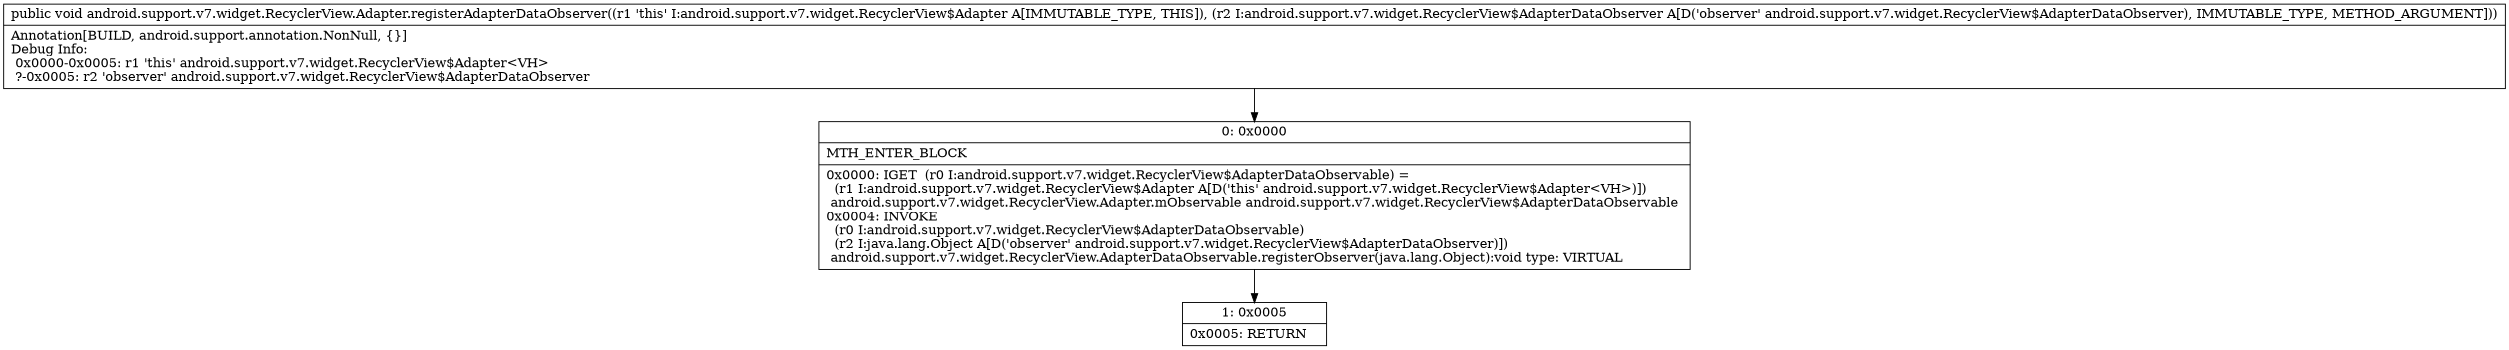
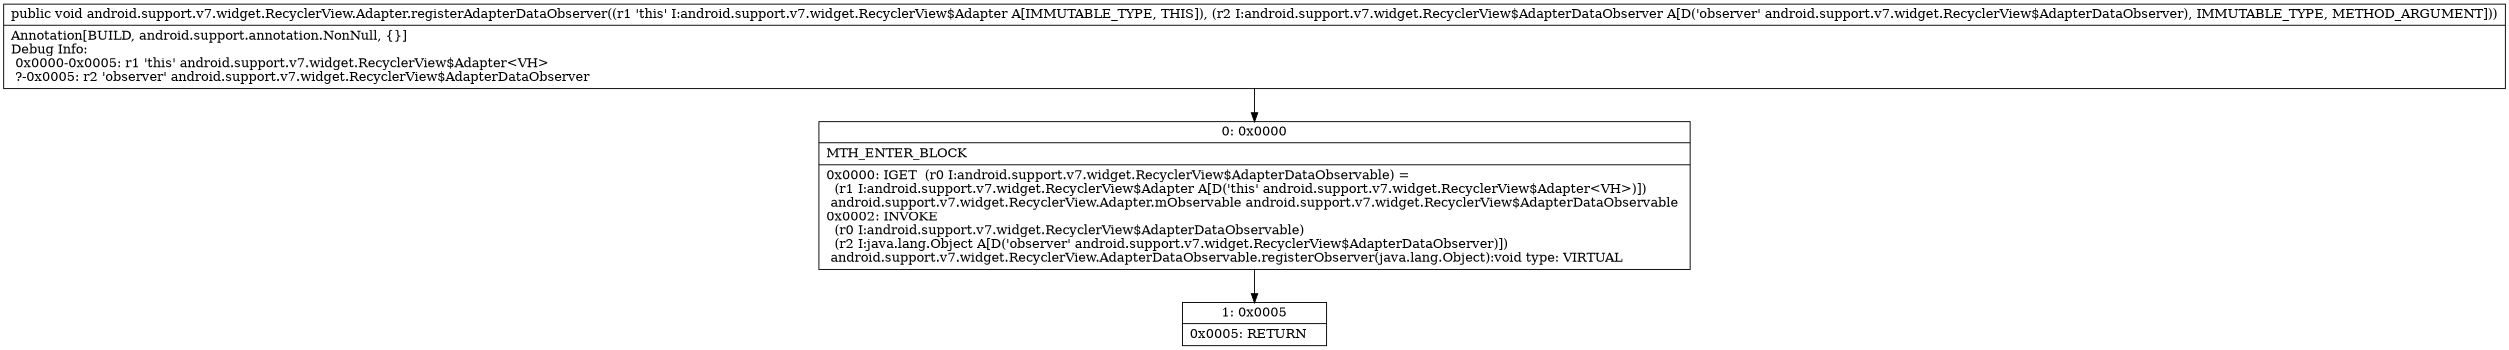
node "0: 0x0000": text "0x0004: INVOKE" -> "0x0002: INVOKE"
